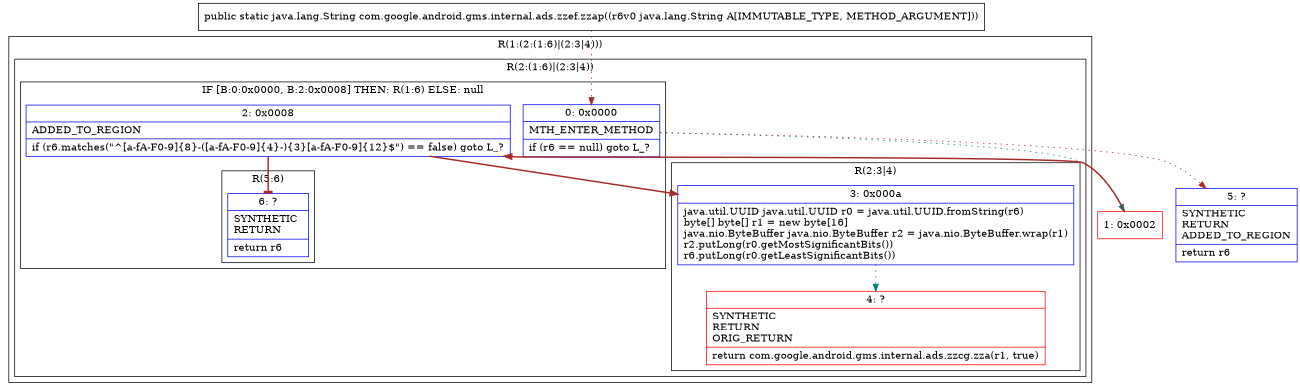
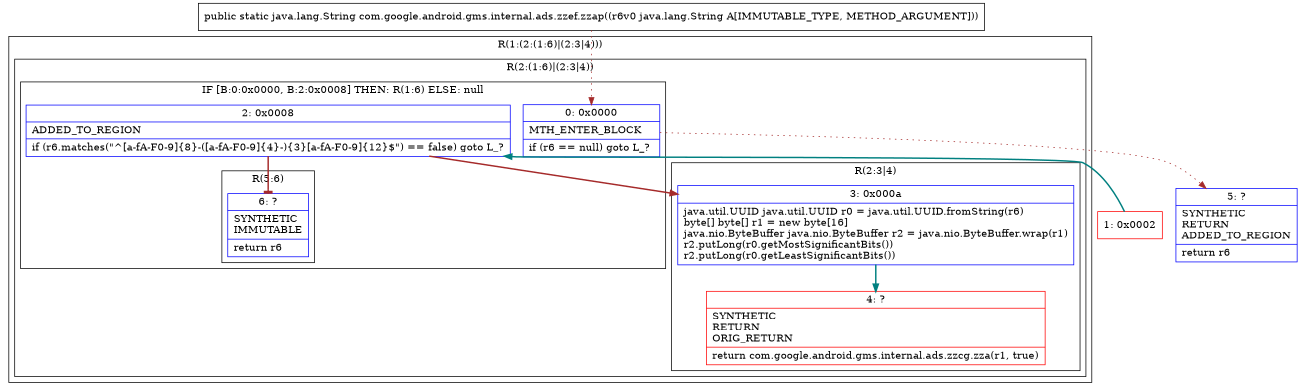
node "0: 0x0000": text "MTH_ENTER_METHOD" -> "MTH_ENTER_BLOCK"
edge "0: 0x0000" -> "1: 0x0002": removed
edge "1: 0x0002" -> "2: 0x0008": color brown -> teal
node "6: ?": text "RETURN" -> "IMMUTABLE"
node "3: 0x000a": text "r6.putLong(r0.getLeastSignificantBits())" -> "r2.putLong(r0.getLeastSignificantBits())"
edge "3: 0x000a" -> "4: ?": style dotted -> bold
